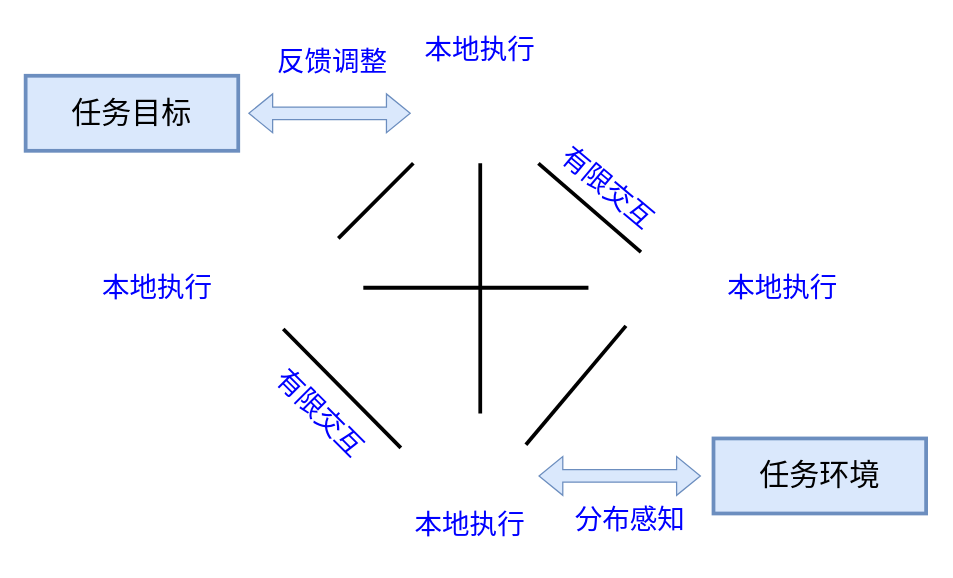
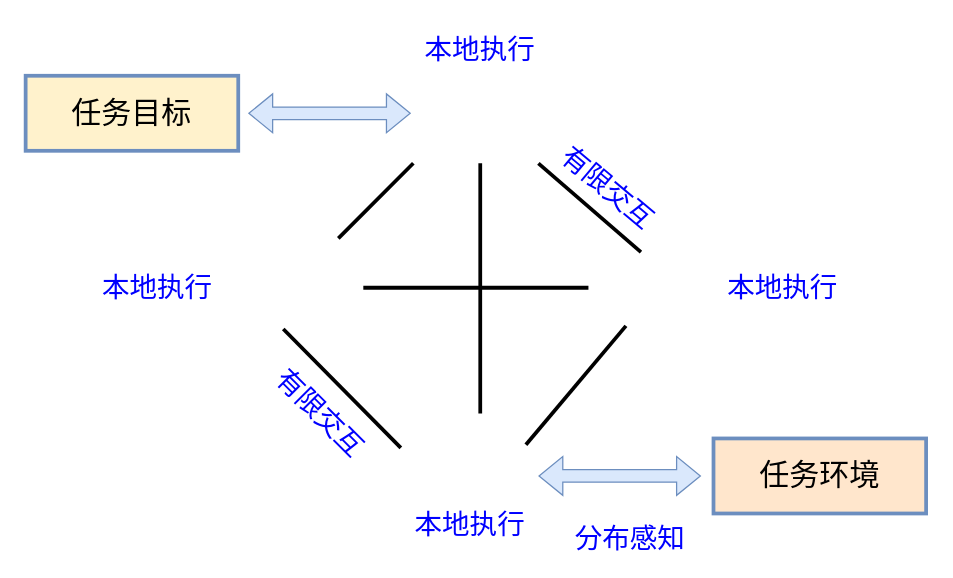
node "反馈调整": removed
node "任务目标": fillcolor #dae8fc -> #fff2cc
node "任务环境": fillcolor #dae8fc -> #ffe6cc
node "分布感知": moved (629, 521) -> (629, 539)
